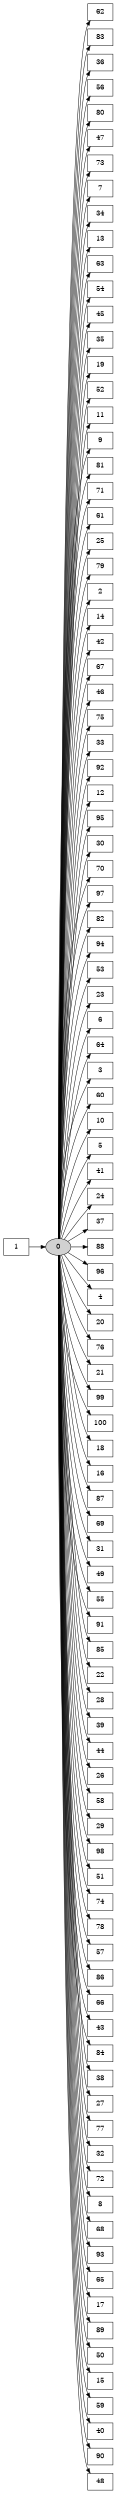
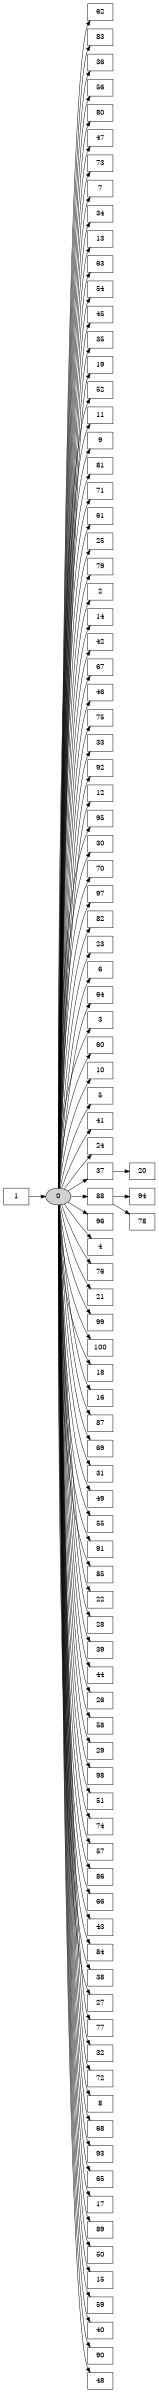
node "53": removed
edge "0" -> "94": now "88" -> "94"
edge "0" -> "20": now "37" -> "20"
edge "0" -> "78": now "88" -> "78"
